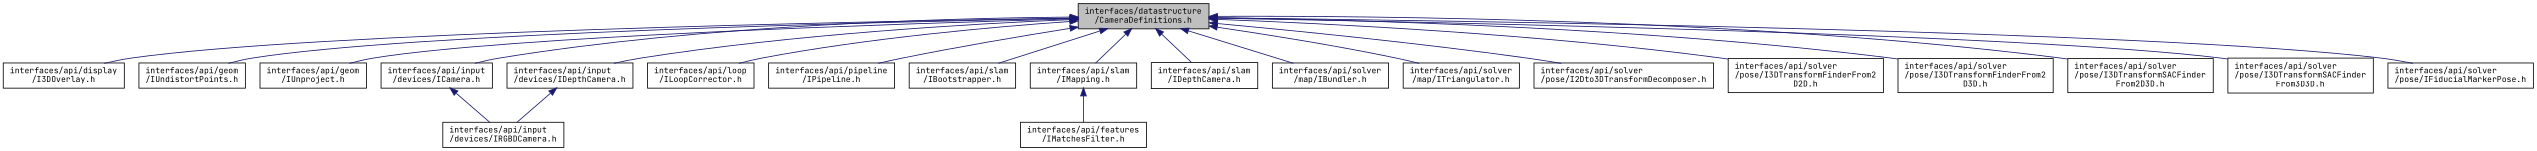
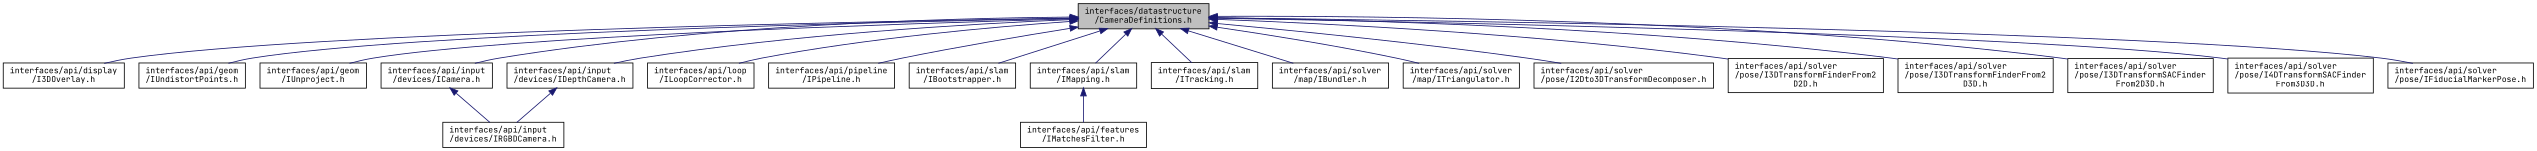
node "interfaces/api/slam /IDepthCamera.h": label "interfaces/api/slam /IDepthCamera.h" -> "interfaces/api/slam /ITracking.h"
node "interfaces/api/solver /pose/I3DTransformSACFinder From3D3D.h": label "interfaces/api/solver /pose/I3DTransformSACFinder From3D3D.h" -> "interfaces/api/solver /pose/I4DTransformSACFinder From3D3D.h"
